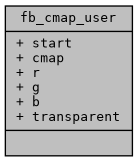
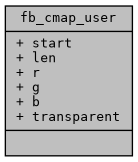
node "fb_cmap_user": text "+ cmap" -> "+ len"
